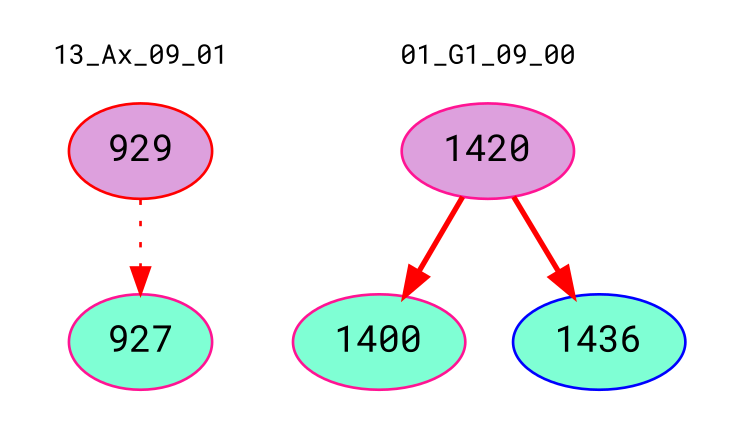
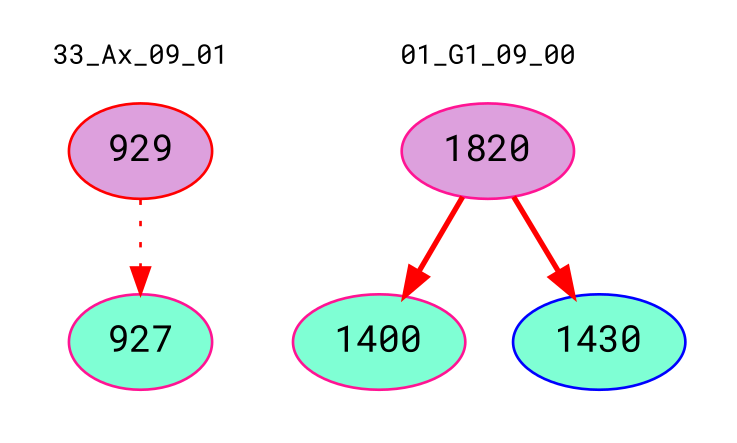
cluster "13_Ax_09_01": label "13_Ax_09_01" -> "33_Ax_09_01"
node "1420": label "1420" -> "1820"
node "1436": label "1436" -> "1430"
